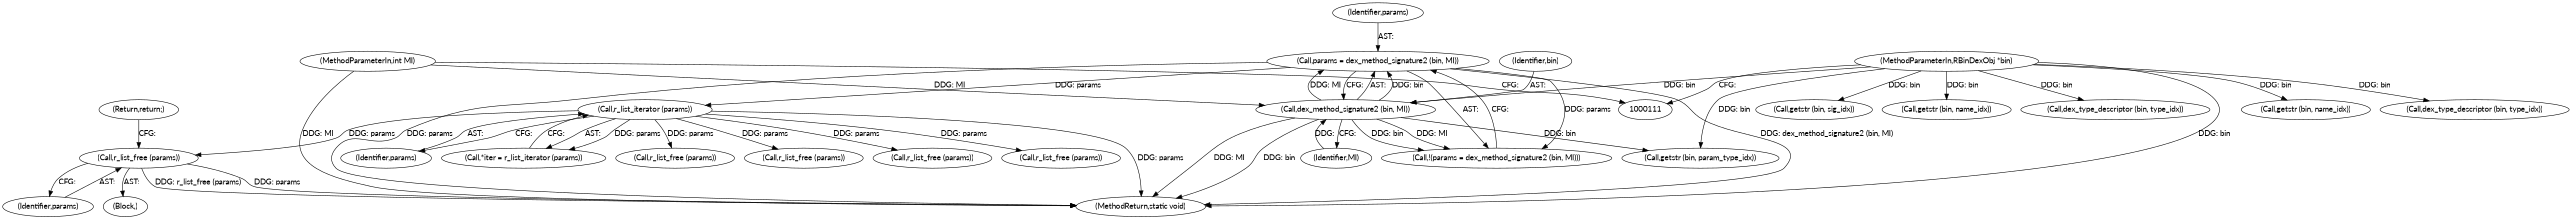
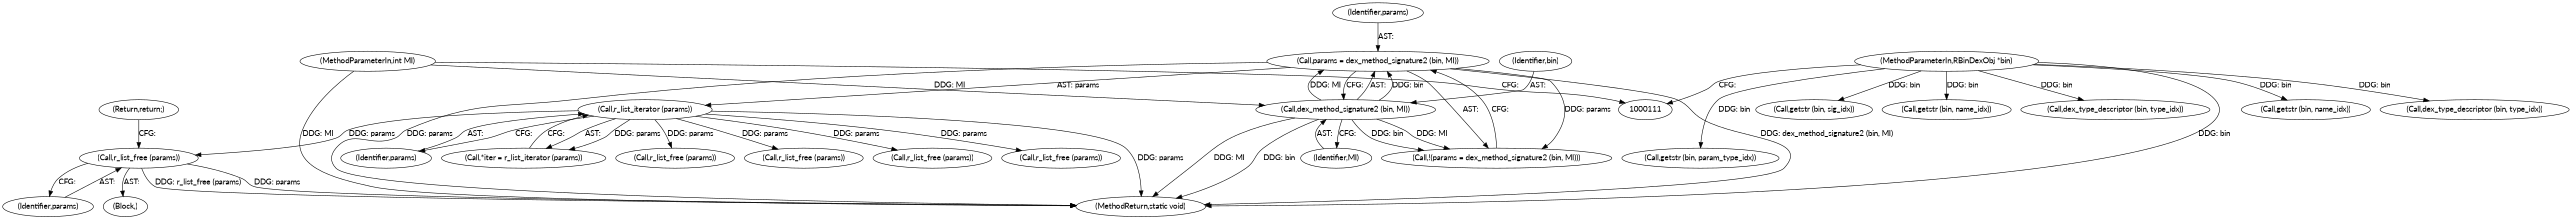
edge "(MethodParameterIn,RBinDexObj *bin)" -> "(Call,dex_method_signature2 (bin, MI))": removed, label "DDG: bin"
edge "(Call,params = dex_method_signature2 (bin, MI))" -> "(Call,r_list_iterator (params))": label "DDG: params" -> "AST: params"
edge "(Identifier,MI)" -> "(Call,dex_method_signature2 (bin, MI))": label "DDG: " -> "AST: "
edge "(Call,dex_method_signature2 (bin, MI))" -> "(Call,getstr (bin, param_type_idx))": removed, label "DDG: bin"
